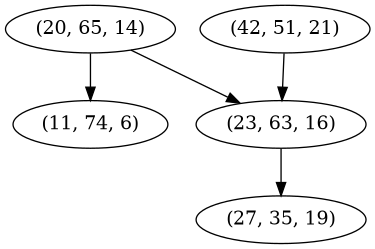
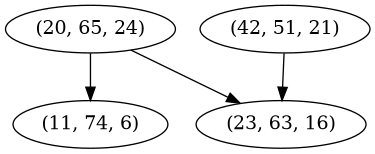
node "(20, 65, 14)": label "(20, 65, 14)" -> "(20, 65, 24)"
node "(27, 35, 19)": removed
